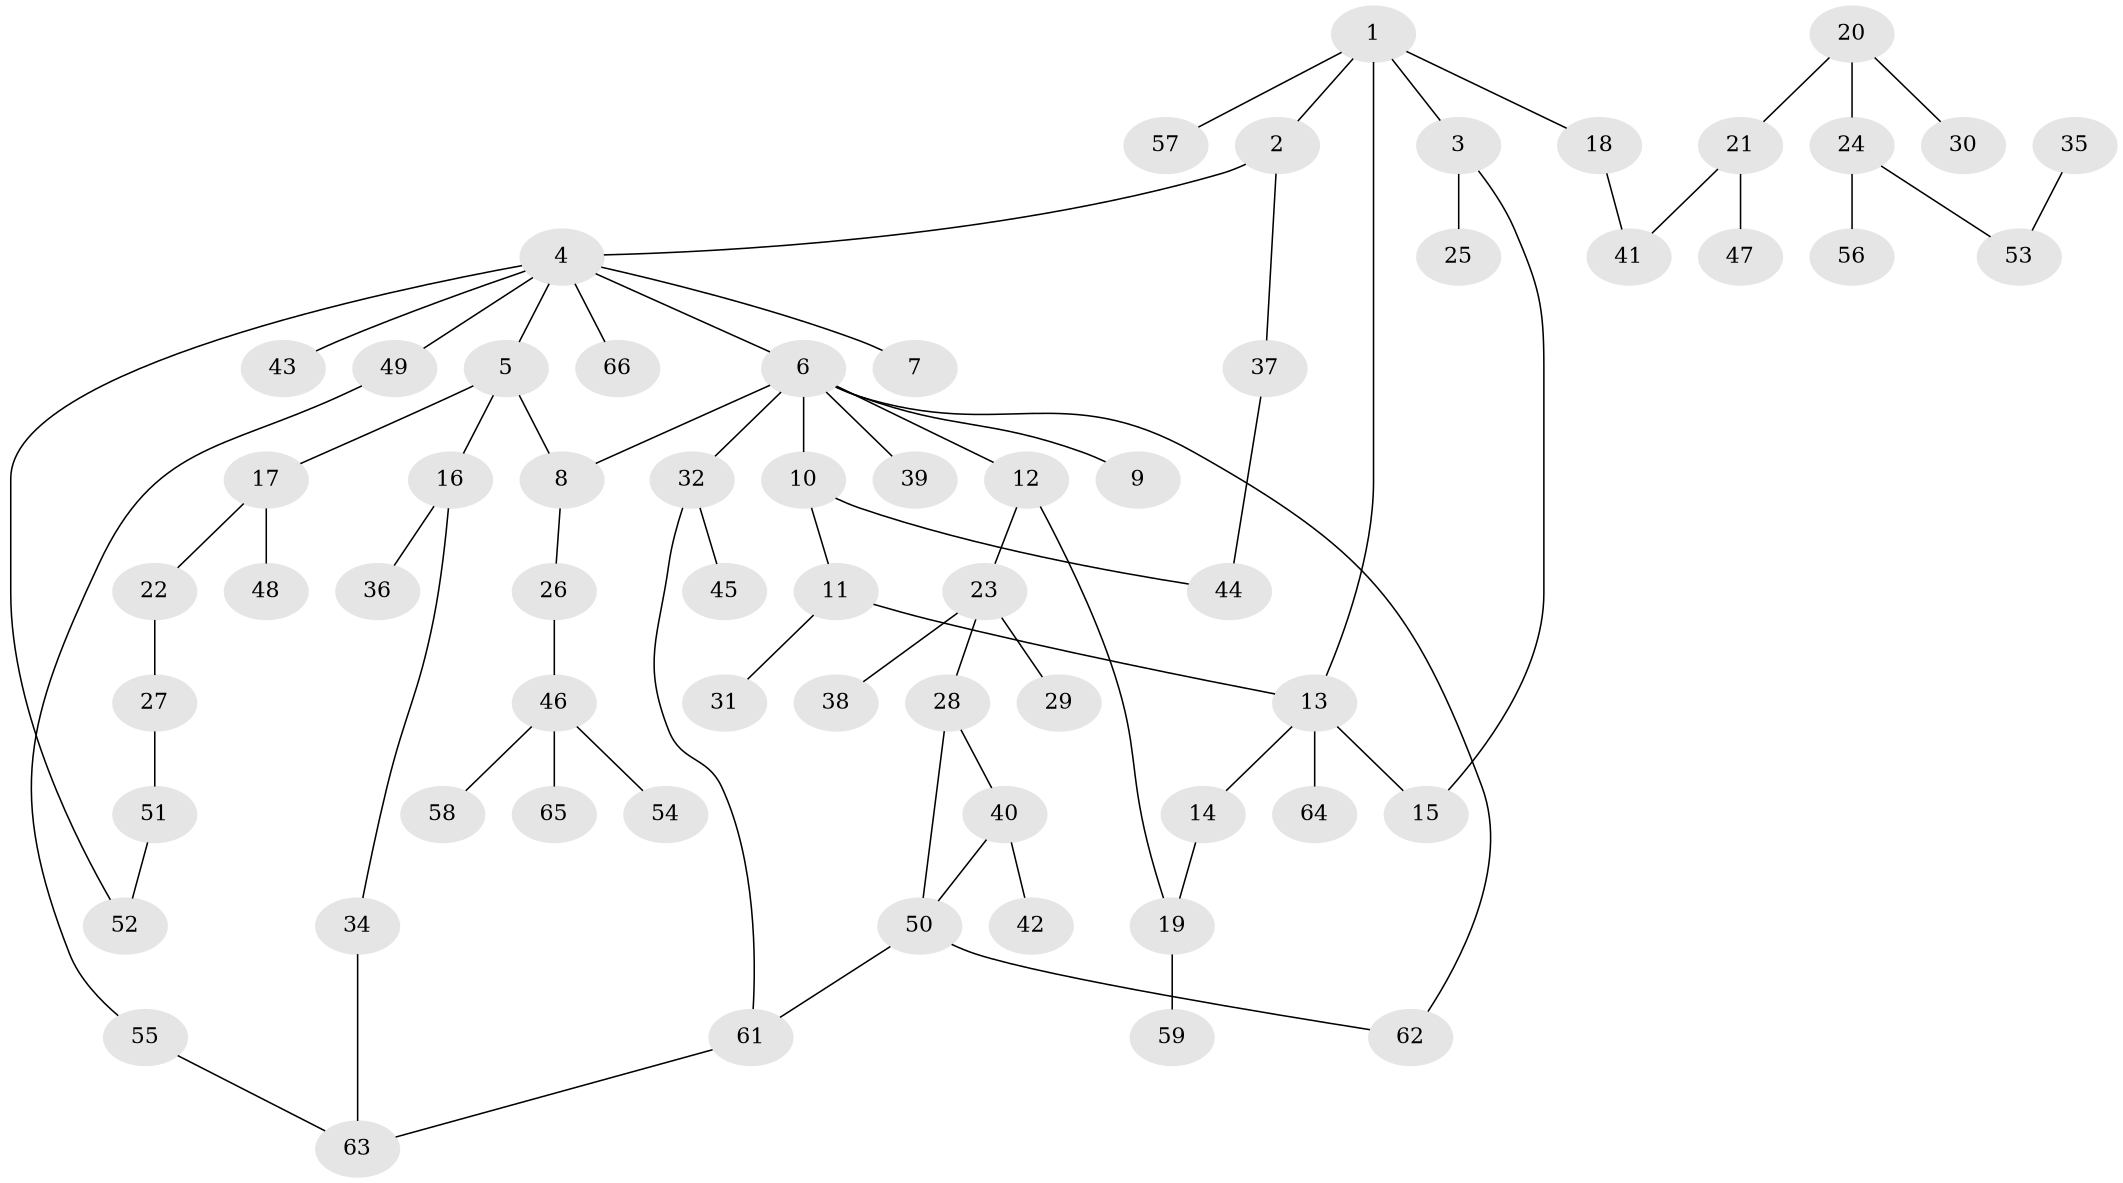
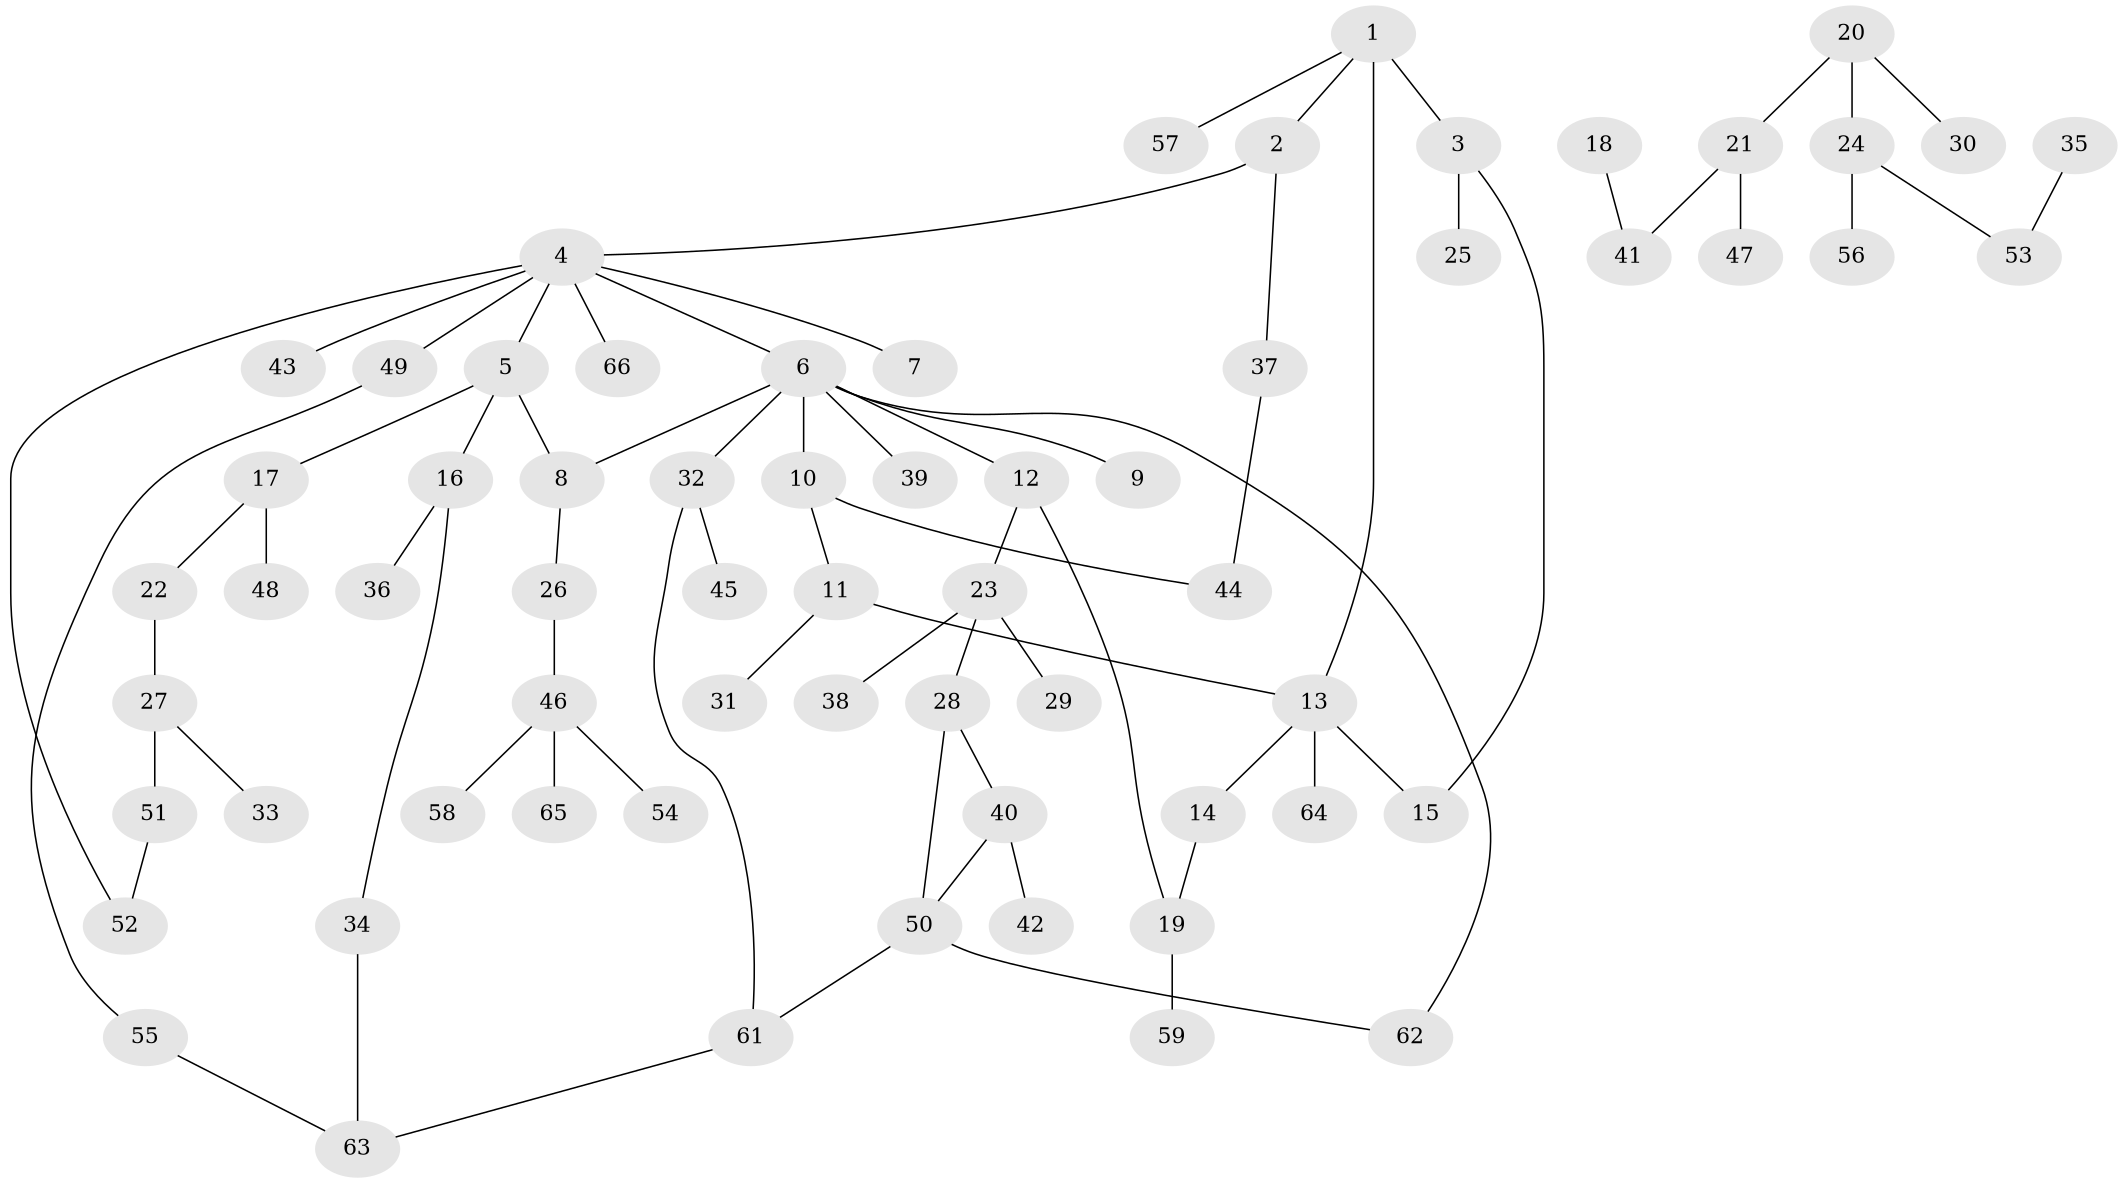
edge "1" -- "18": removed
node "33": added
